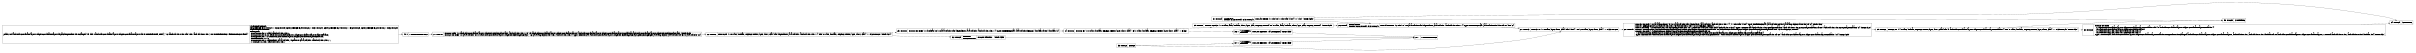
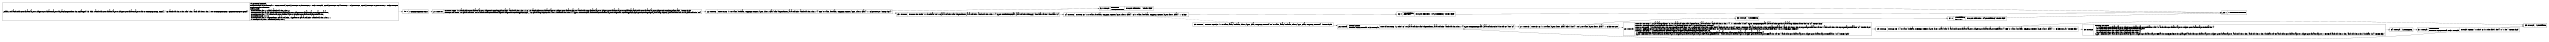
edge "31: 0x002b" -> "34: 0x002b": reversed
node "20: ?": text "MTH_EXIT_BLOCK" -> "MTH_EXIT_METHOD"
node "33: 0x002e": text "BLOCK" -> "SYNTHETIC"
edge "33: 0x002e" -> "27: 0x0013": reversed
